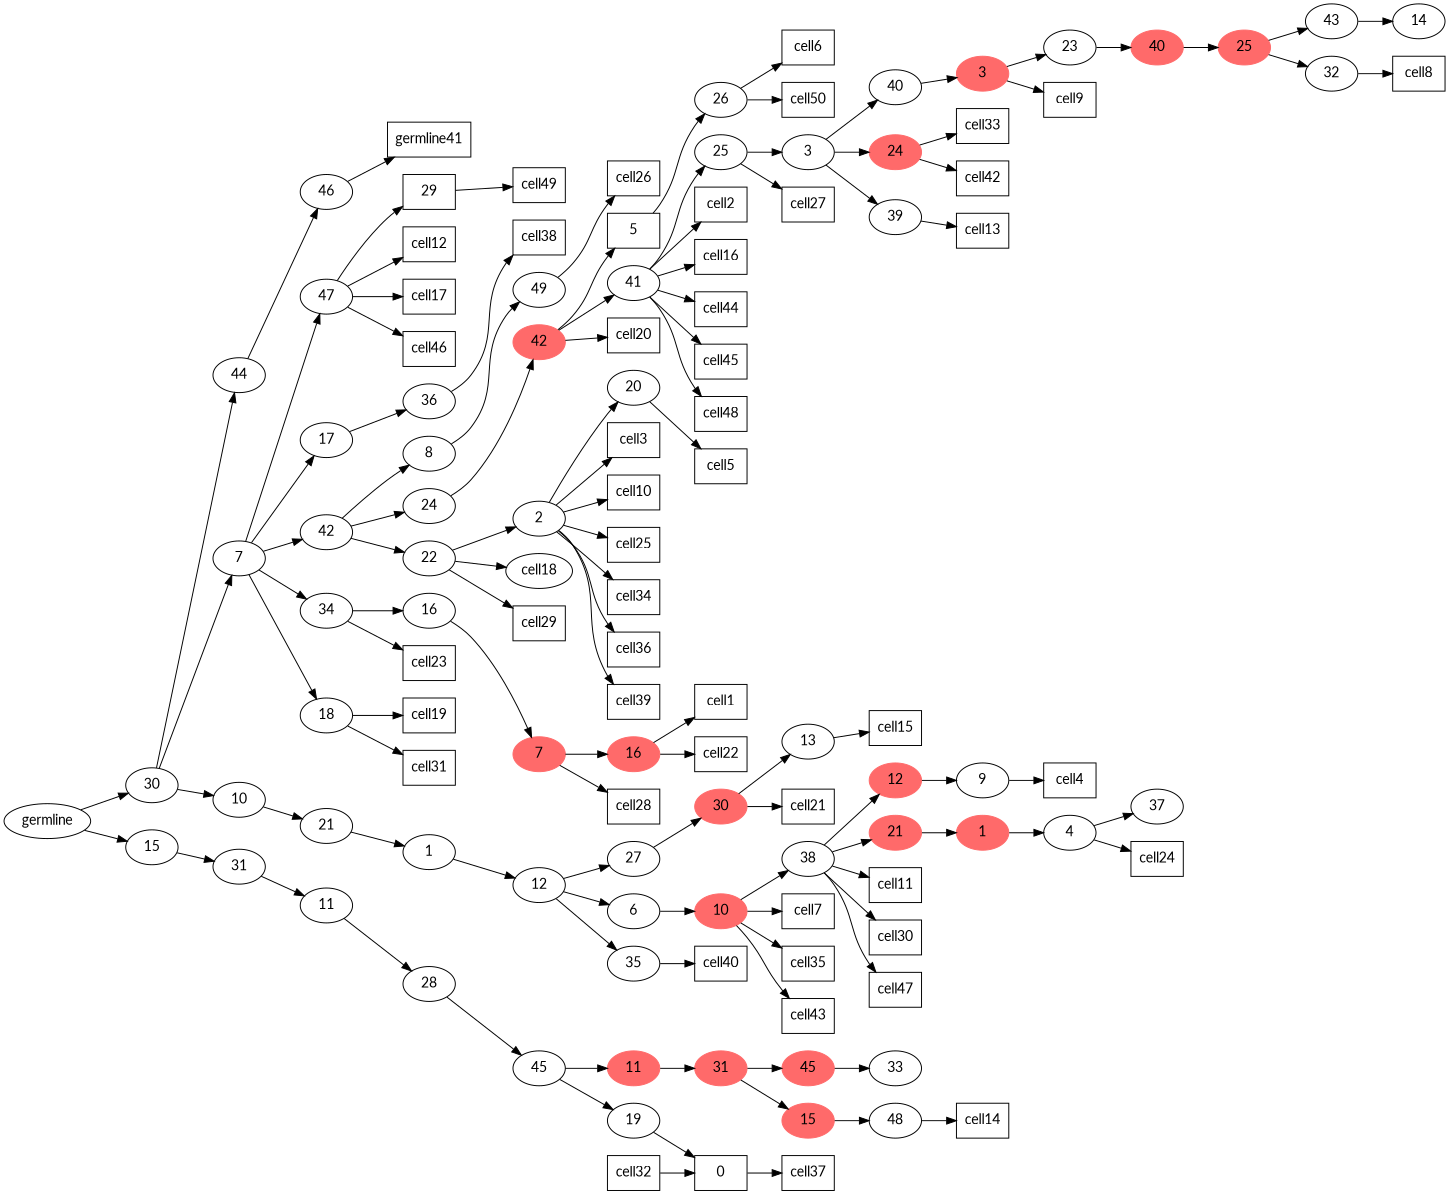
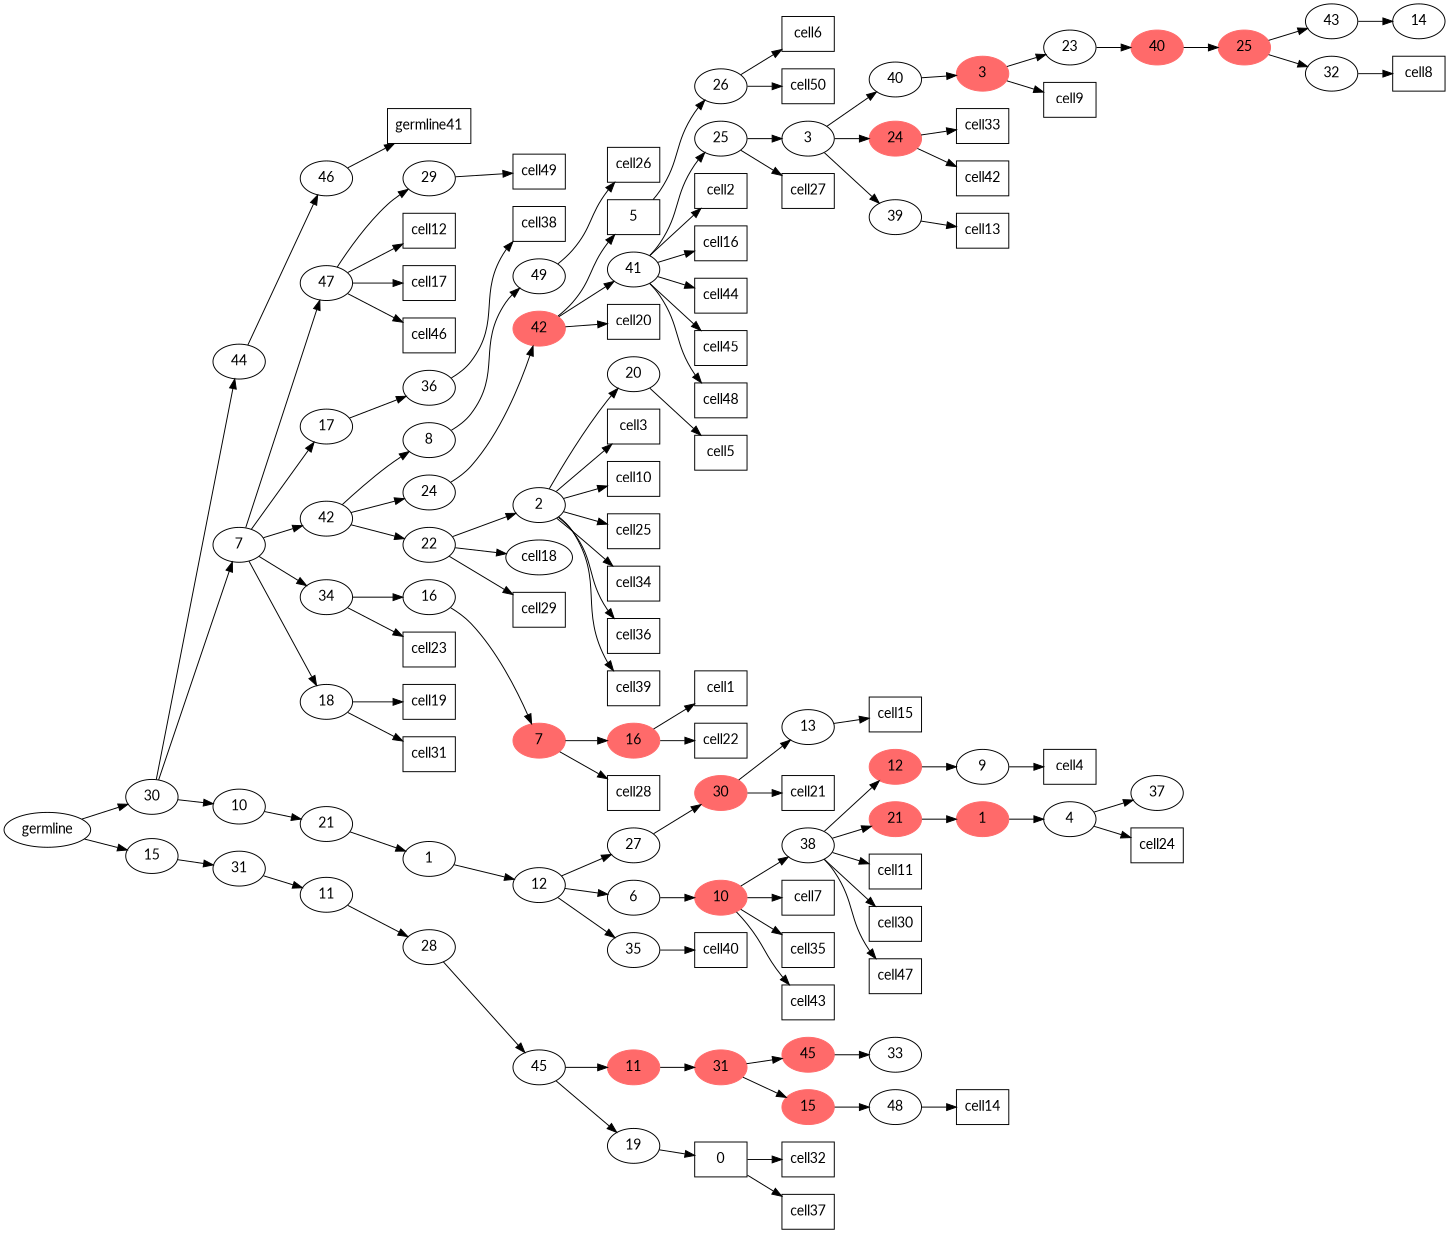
node "29": shape box -> ellipse
edge "cell32" -> "0": reversed
